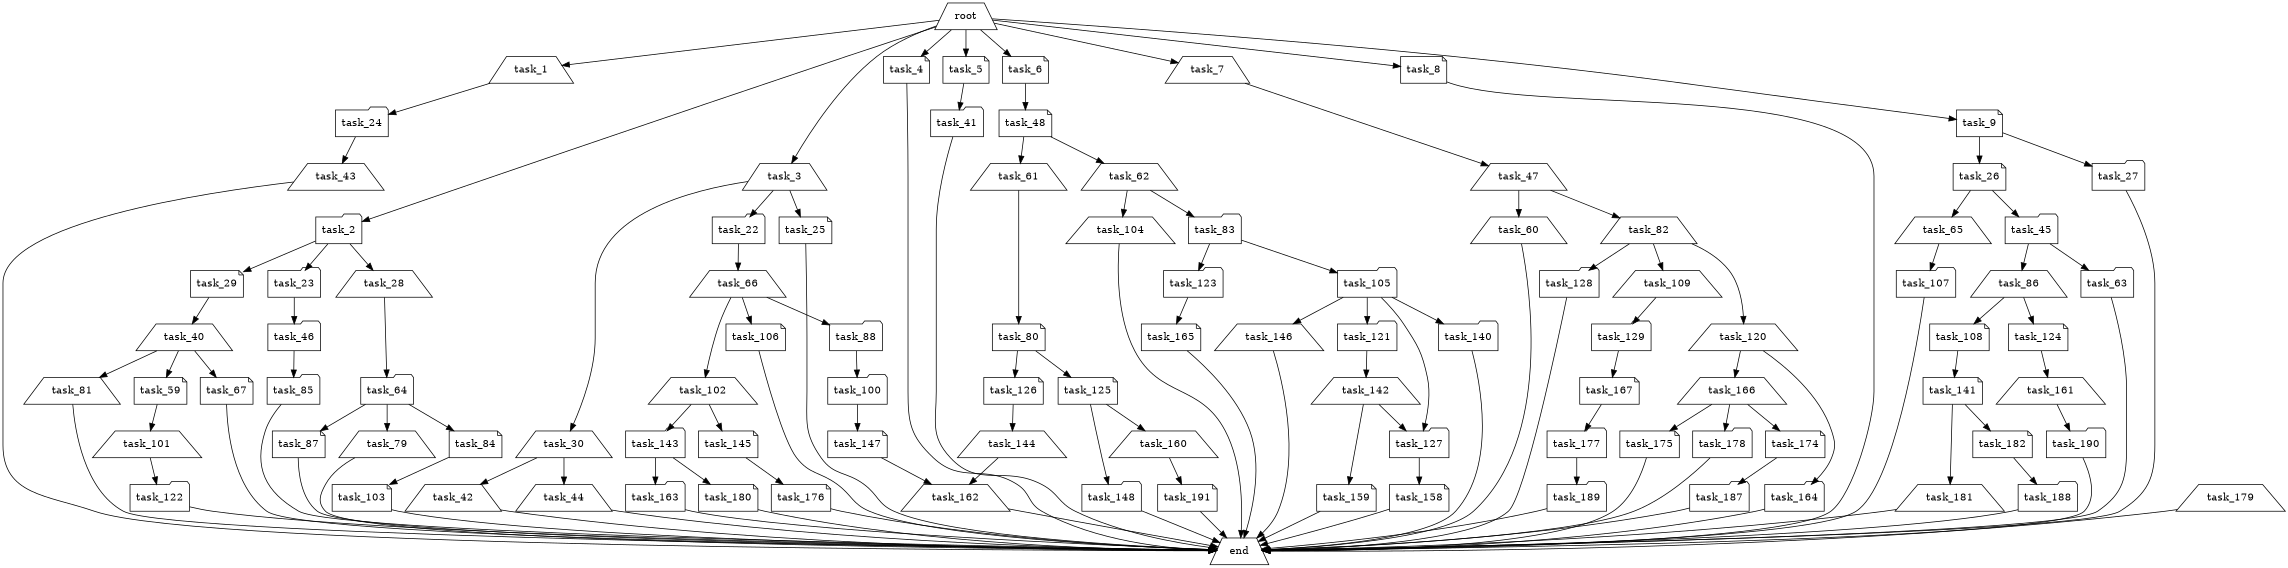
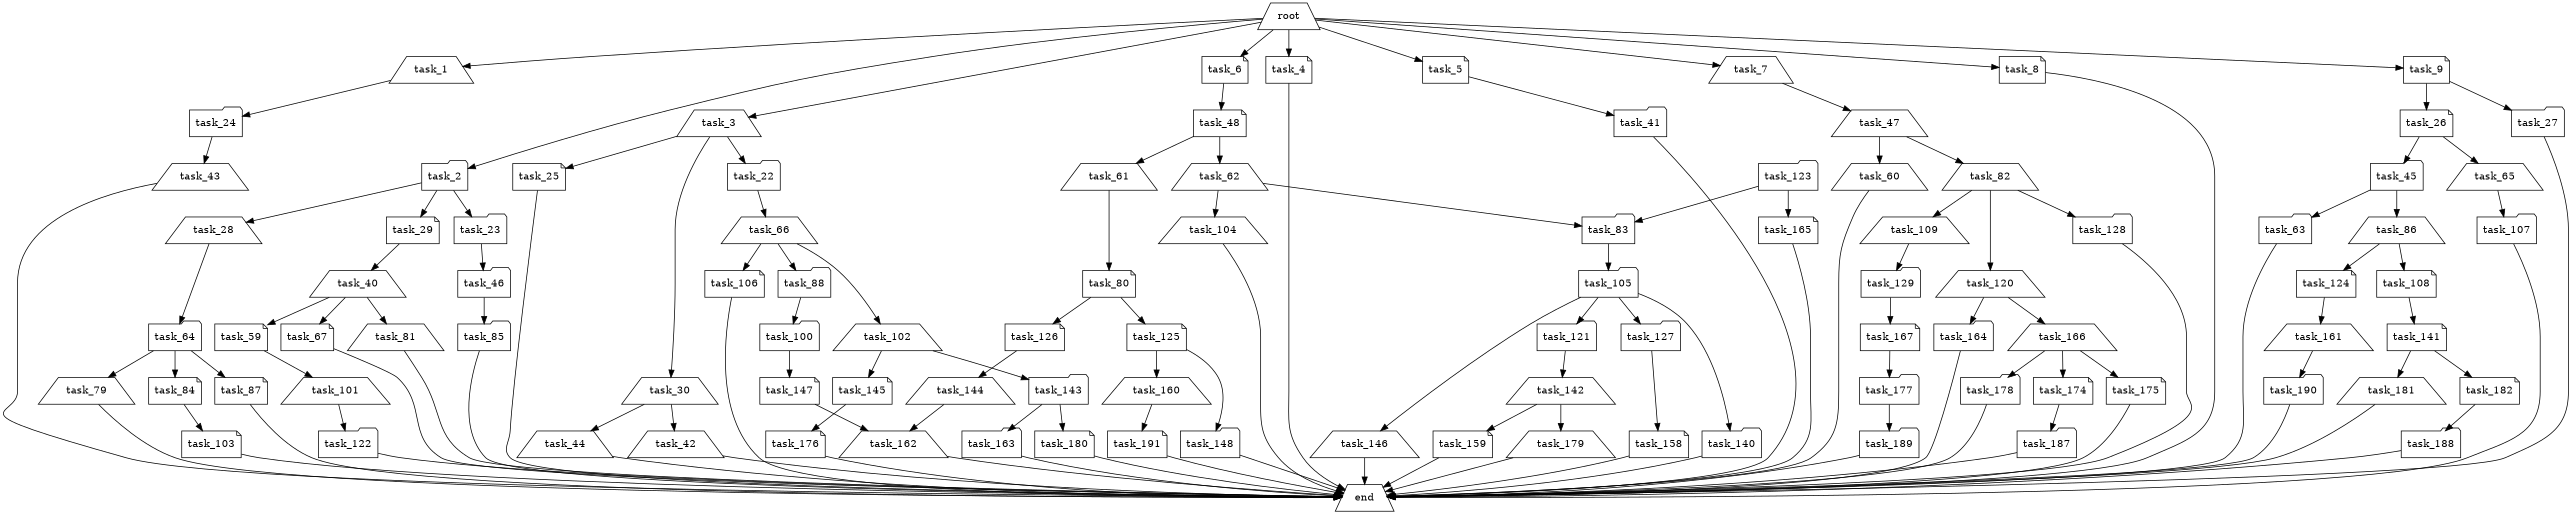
edge "task_83" -> "task_123": reversed
edge "task_142" -> "task_127": now "task_142" -> "task_179"
